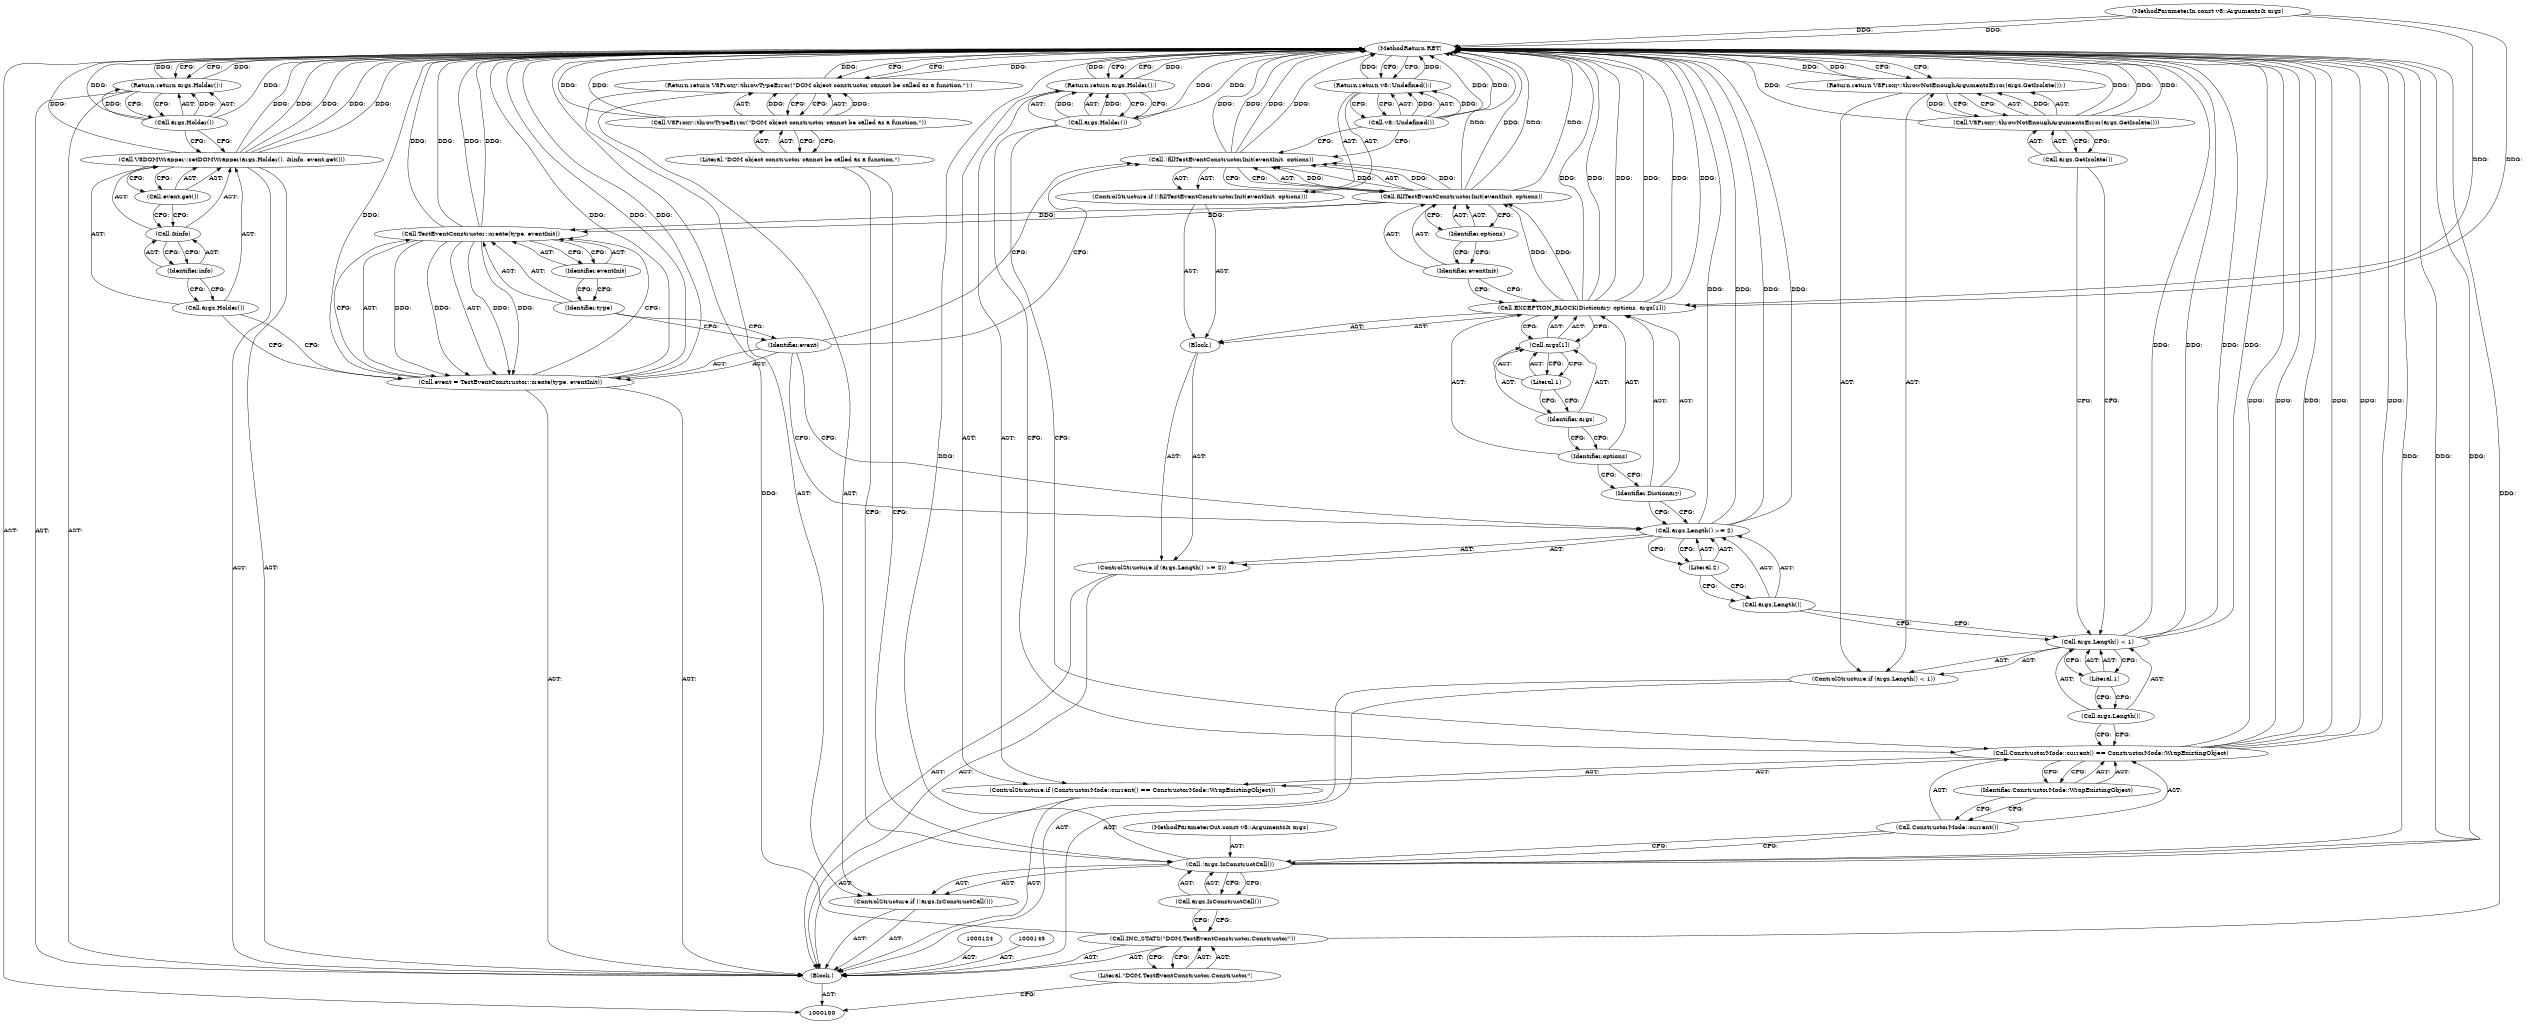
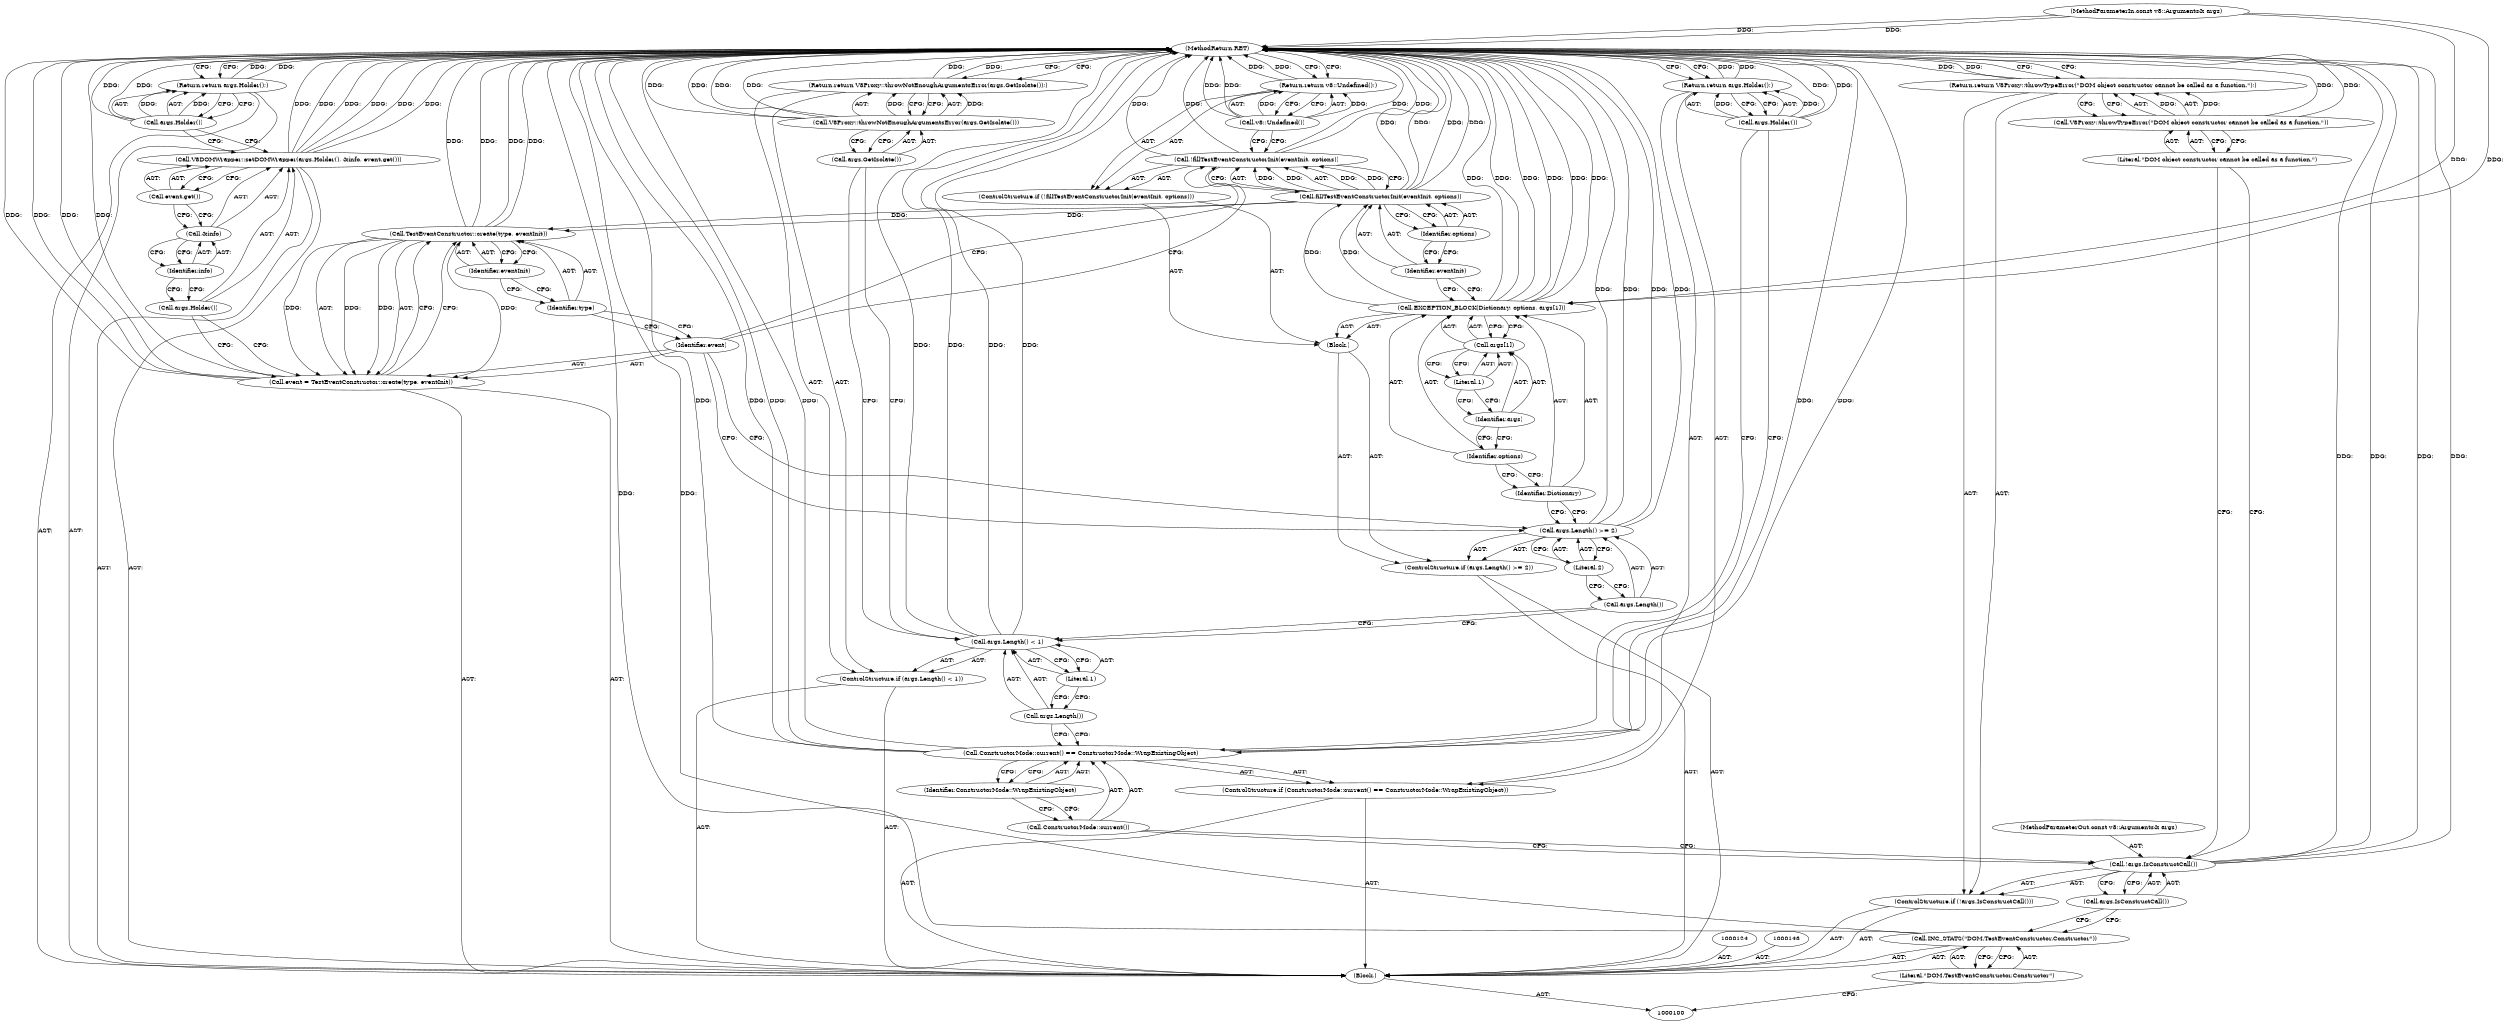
edge "(MethodReturn,RET)" -> "1000100": removed, label "AST:"
